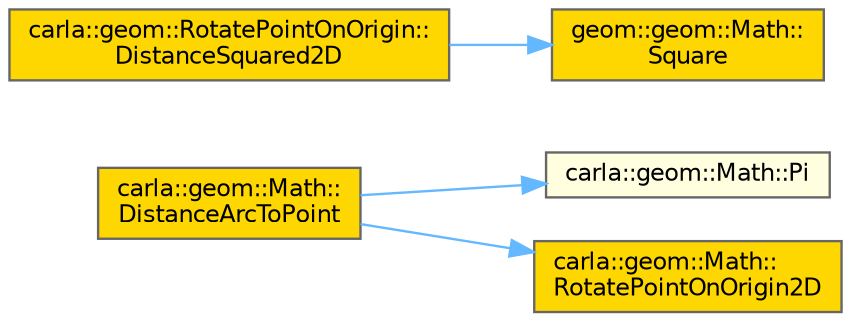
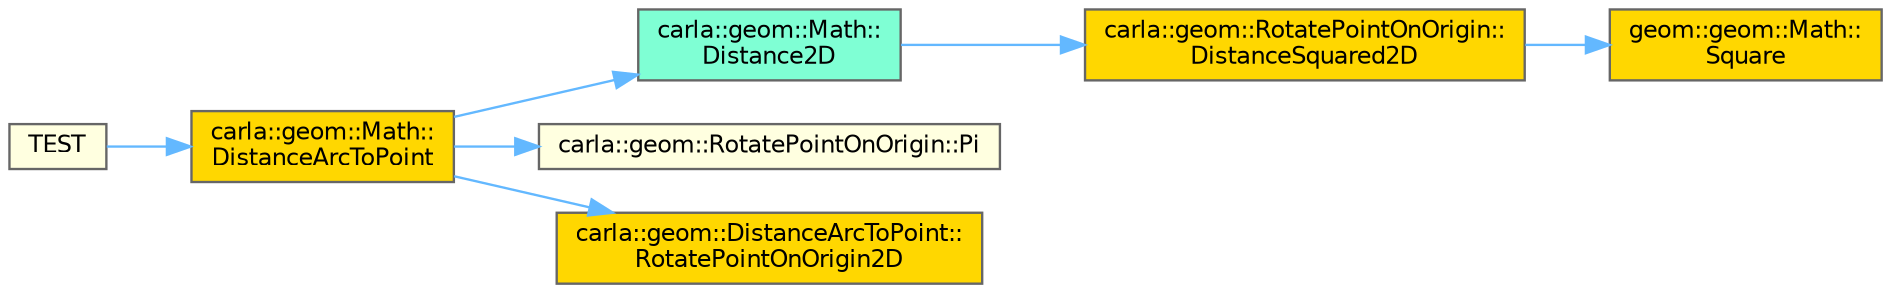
node "carla::geom::Math:: Distance2D": added
node "TEST": added
node "carla::geom::Math::Pi": label "carla::geom::Math::Pi" -> "carla::geom::RotatePointOnOrigin::Pi"
node "carla::geom::Math:: RotatePointOnOrigin2D": label "carla::geom::Math:: RotatePointOnOrigin2D" -> "carla::geom::DistanceArcToPoint:: RotatePointOnOrigin2D"
